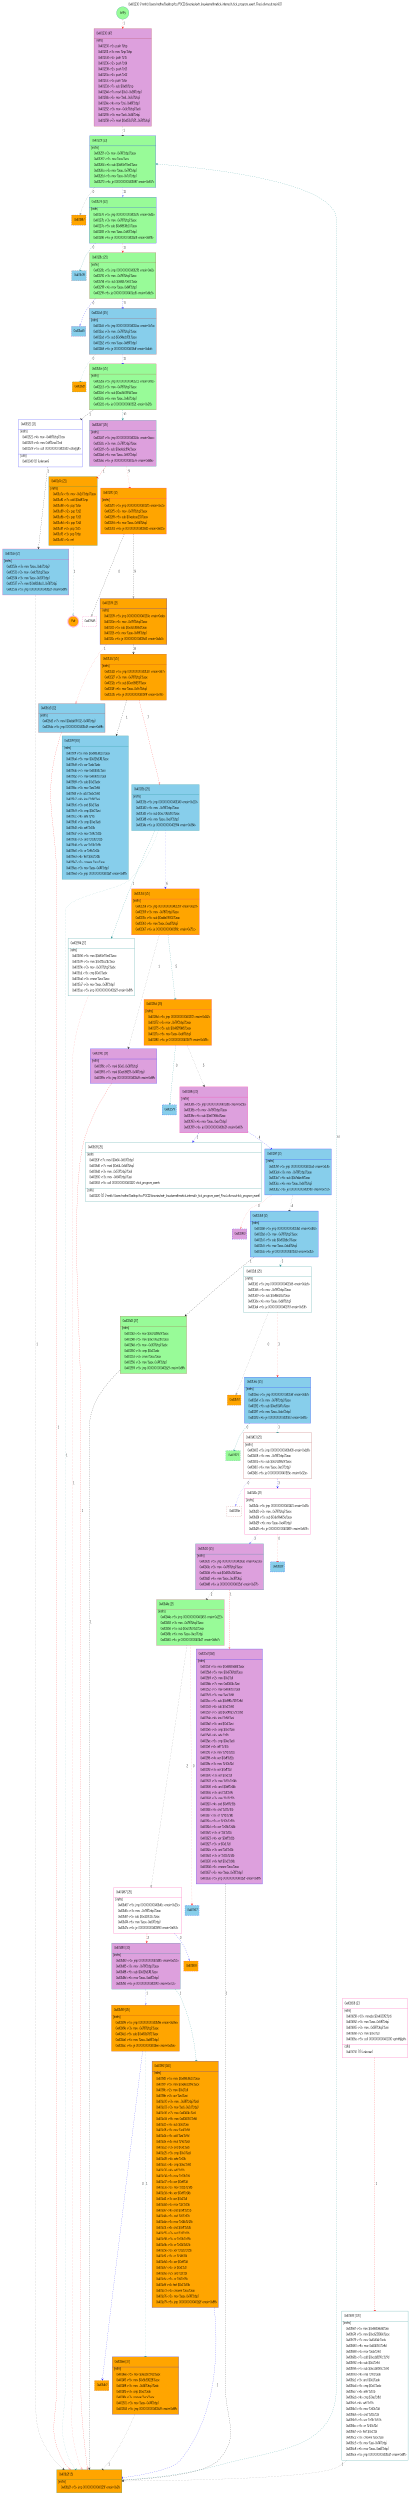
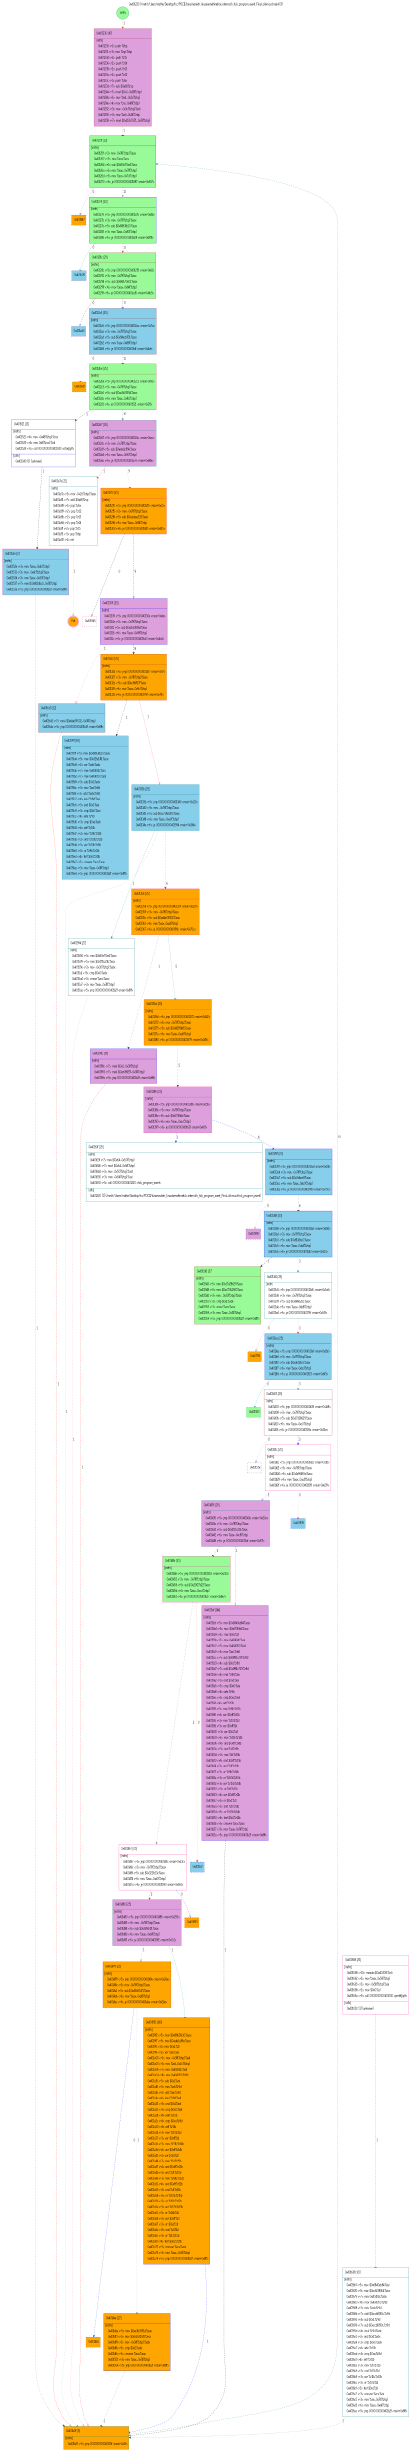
node "0x401a7e [21]": fillcolor orange -> white
node "0x401309 [25]": fillcolor orange -> plum
node "0x401579": removed
edge "0x401543 [27]" -> "0x401b2f [5]": removed, label "1"
